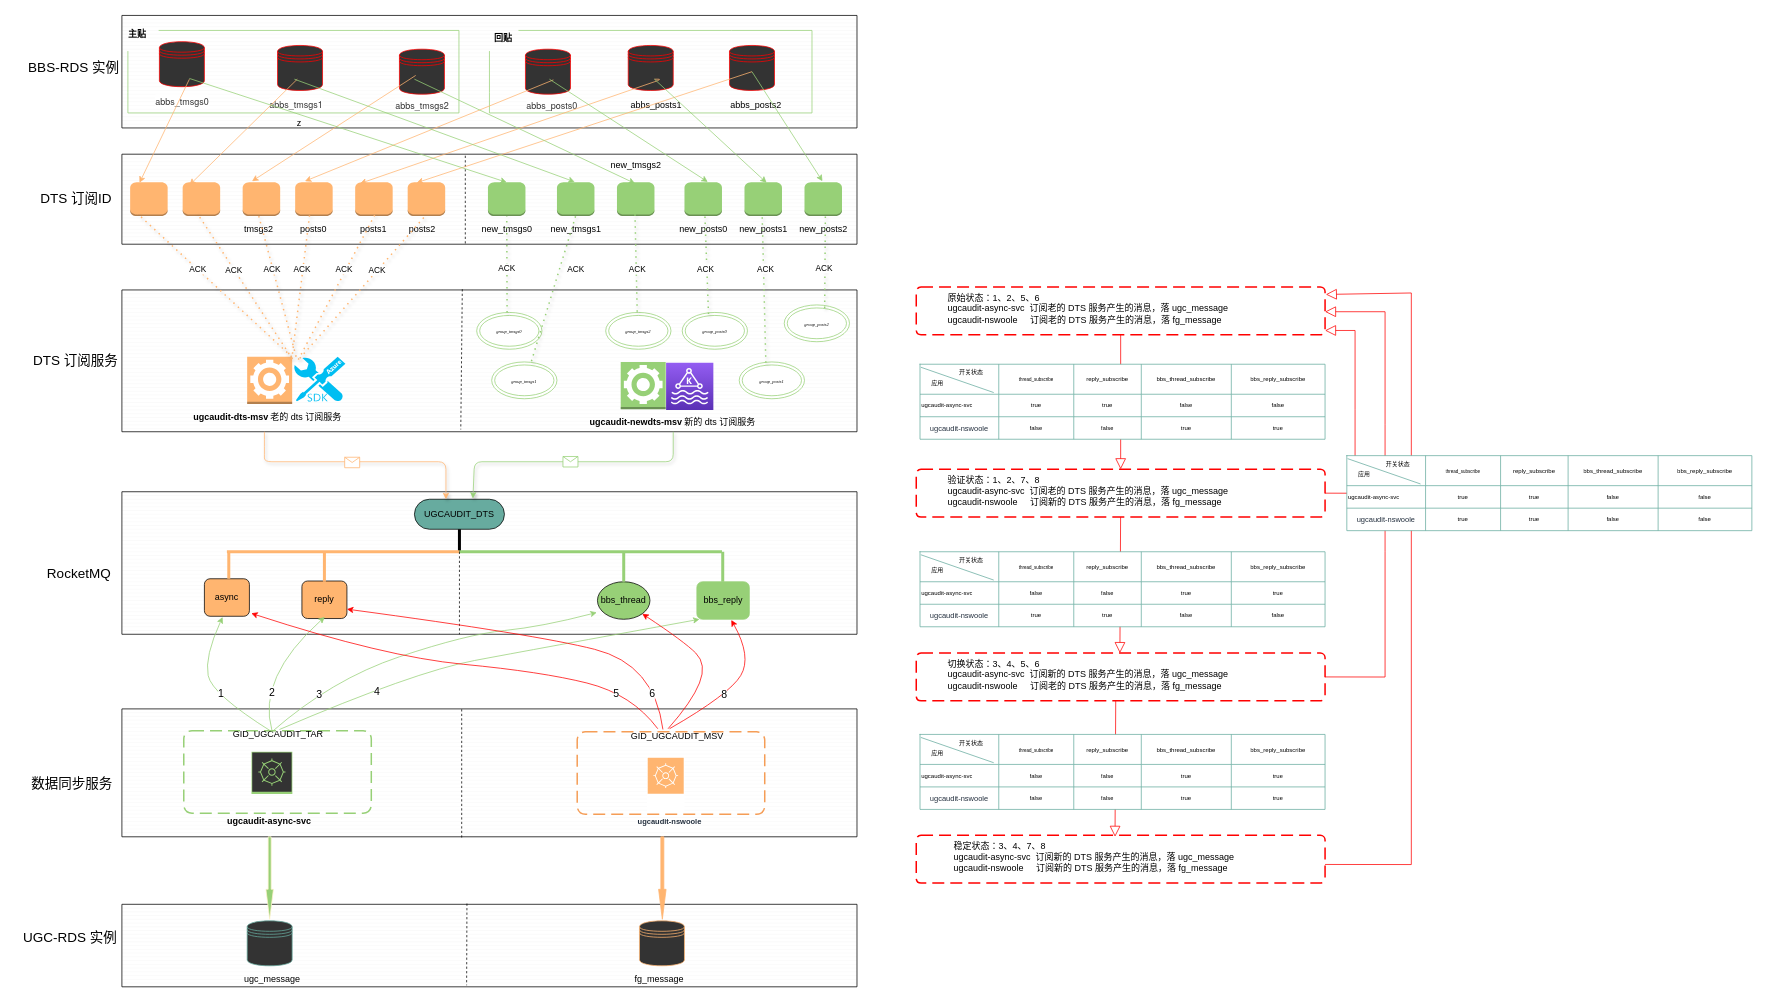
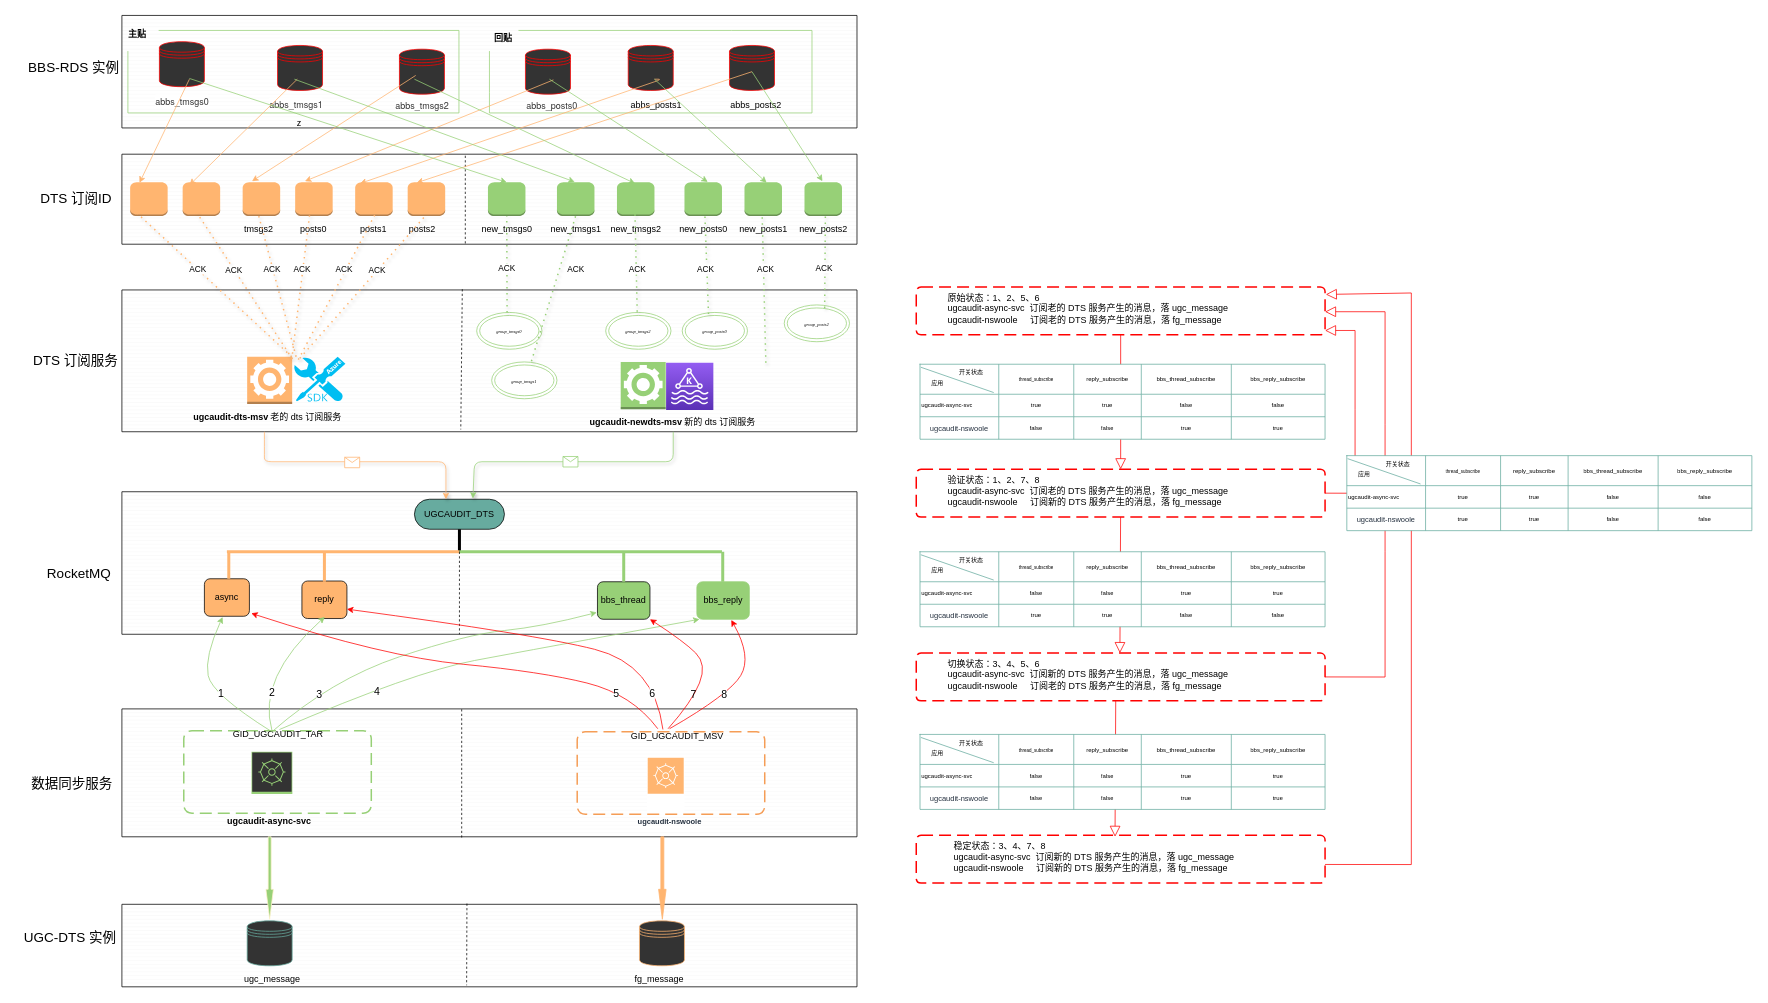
node "new_tmsgs2": moved (636, 165) -> (636, 229)
node "group_posts1": removed
node "bbs_thread": shape ellipse -> rounded rectangle
node "7": added
node "UGC-RDS 实例": label "UGC-RDS 实例" -> "UGC-DTS 实例"
